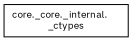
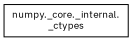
node "core._core._internal. _ctypes": label "core._core._internal. _ctypes" -> "numpy._core._internal. _ctypes"
